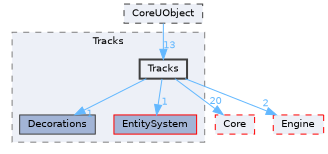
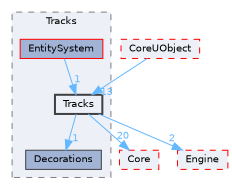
node "CoreUObject": color grey25 -> red
edge "Tracks" -> "EntitySystem": reversed
